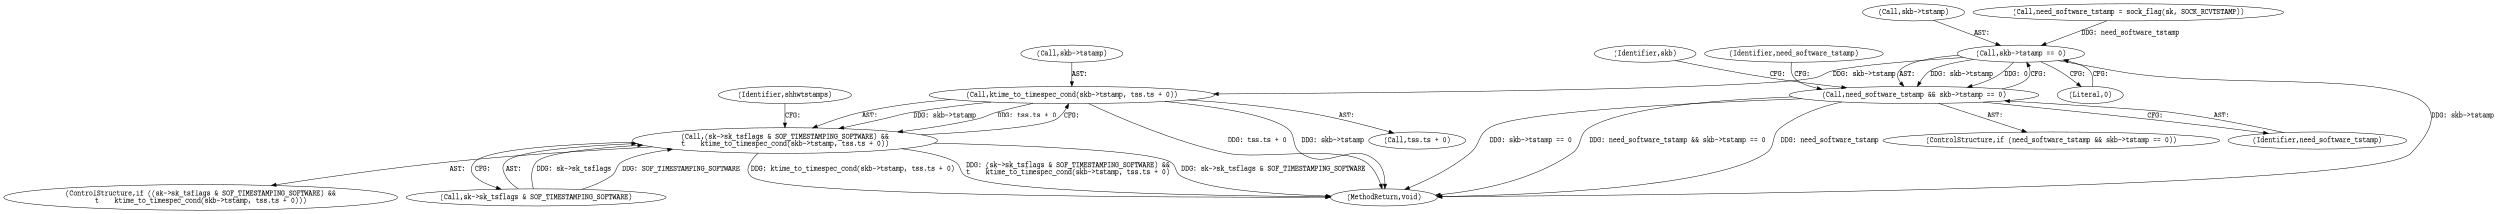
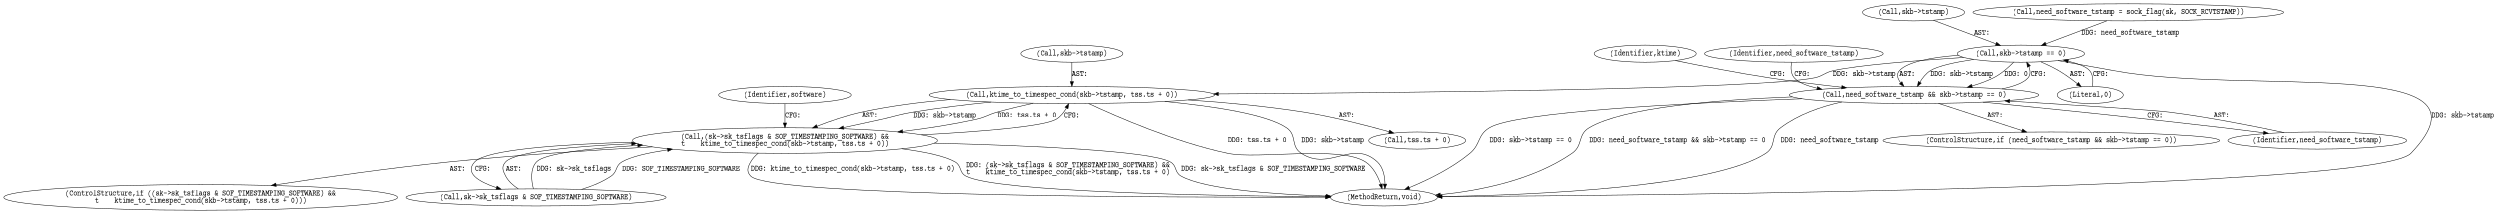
node "(Identifier,skb)": label "(Identifier,skb)" -> "(Identifier,ktime)"
edge "(Call,skb->tstamp == 0)" -> "(Literal,0)": label "CFG: " -> "AST: "
node "(Identifier,shhwtstamps)": label "(Identifier,shhwtstamps)" -> "(Identifier,software)"
